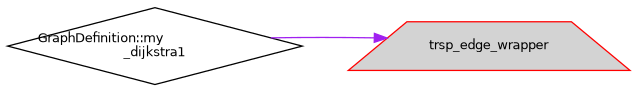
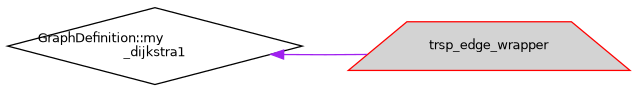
edge "GraphDefinition::my _dijkstra1" -> "trsp_edge_wrapper": reversed
